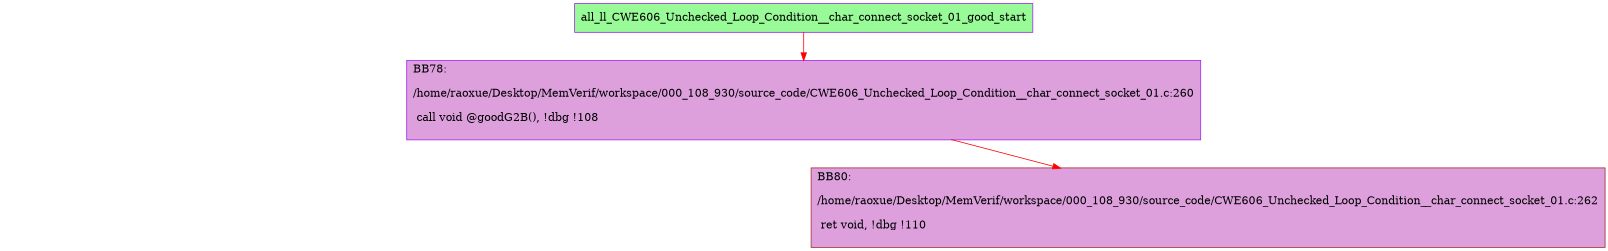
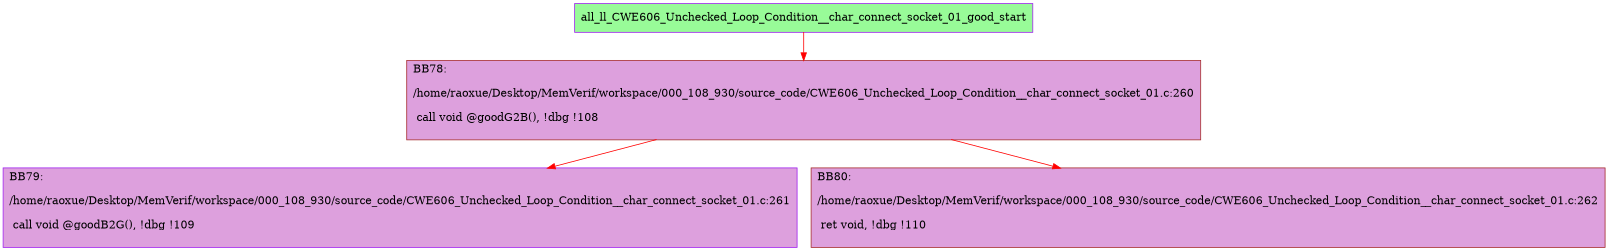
node "BB78:": color purple -> brown
node "BB79:": added
